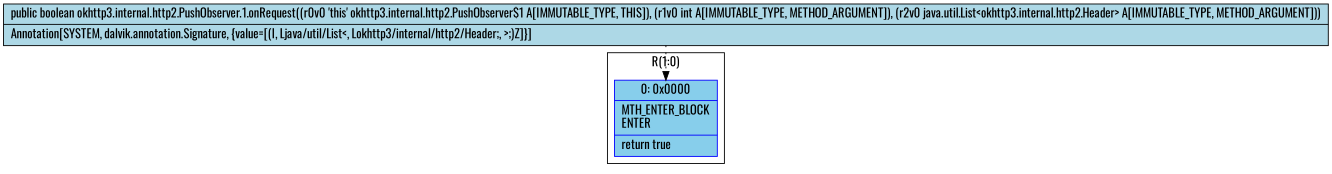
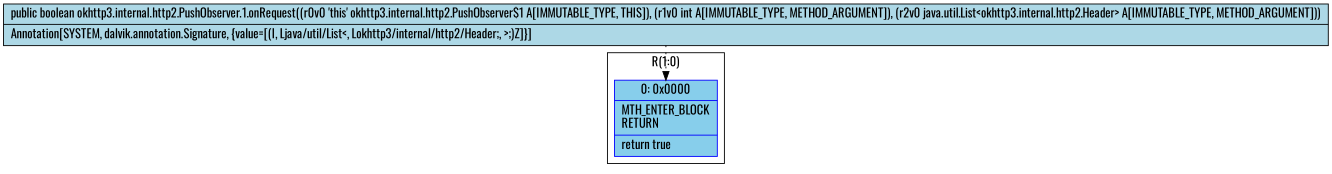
node "0: 0x0000": text "ENTER" -> "RETURN"
